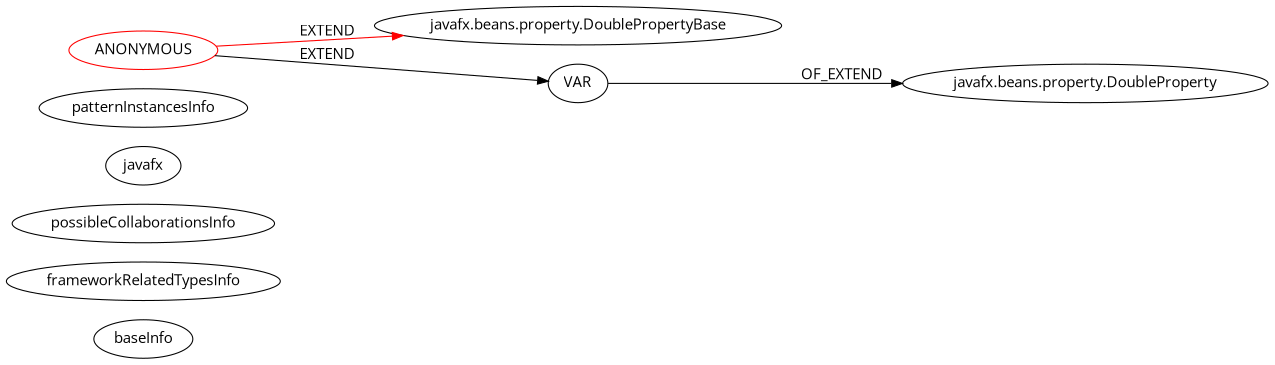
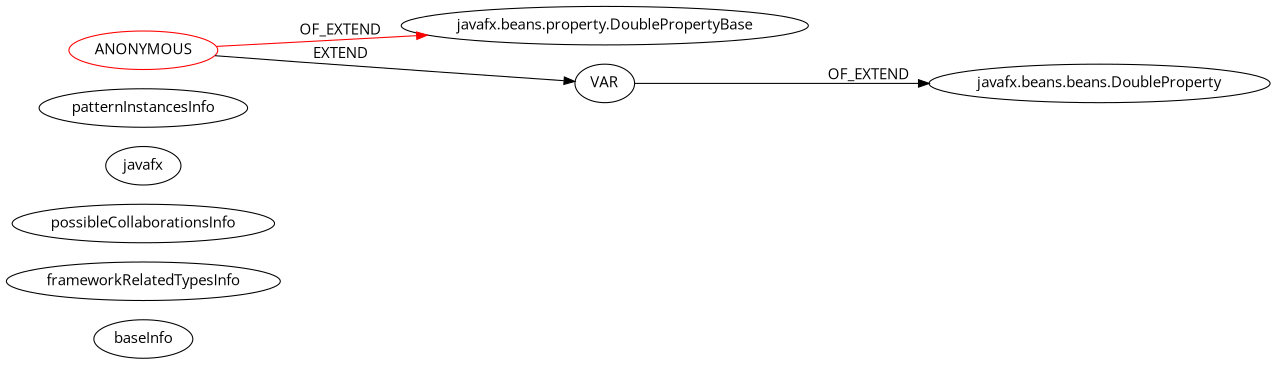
edge "ANONYMOUS" -> "javafx.beans.property.DoublePropertyBase": label "EXTEND" -> "OF_EXTEND"
node "javafx.beans.property.DoubleProperty": label "javafx.beans.property.DoubleProperty" -> "javafx.beans.beans.DoubleProperty"
